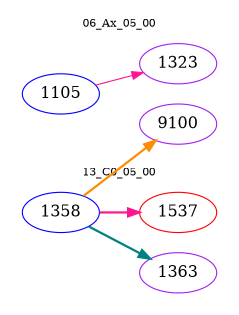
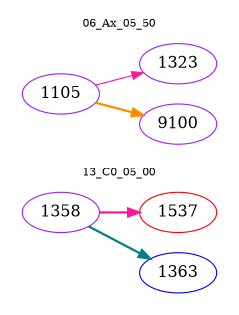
cluster "06_Ax_05_00": label "06_Ax_05_00" -> "06_Ax_05_50"
node "1105": color blue -> purple
edge "1358" -> "9100": now "1105" -> "9100"
node "1358": color blue -> purple
node "1363": color purple -> blue
